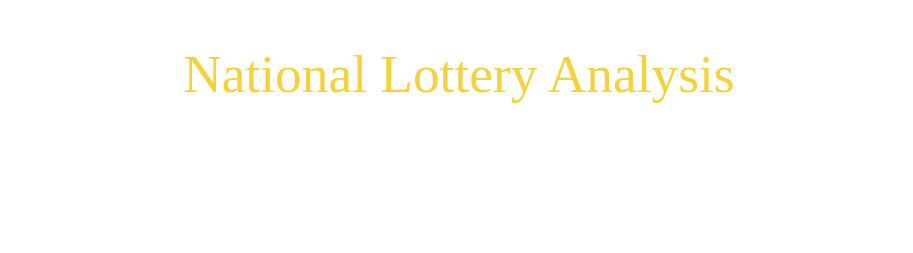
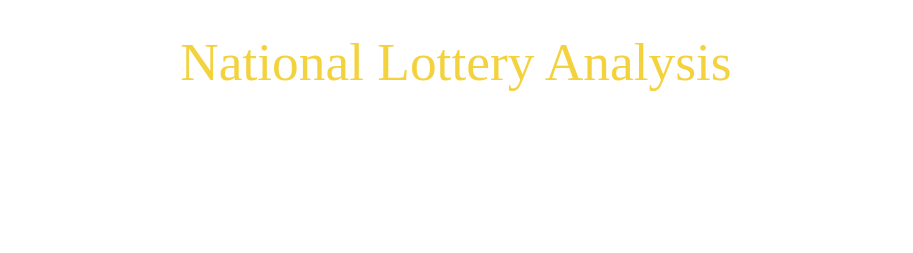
node "National Lottery Analysis": moved (459, 74) -> (456, 62)
